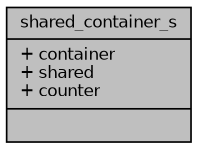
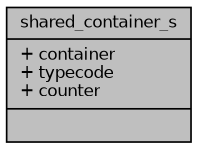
node "shared_container_s": text "+ shared" -> "+ typecode"
